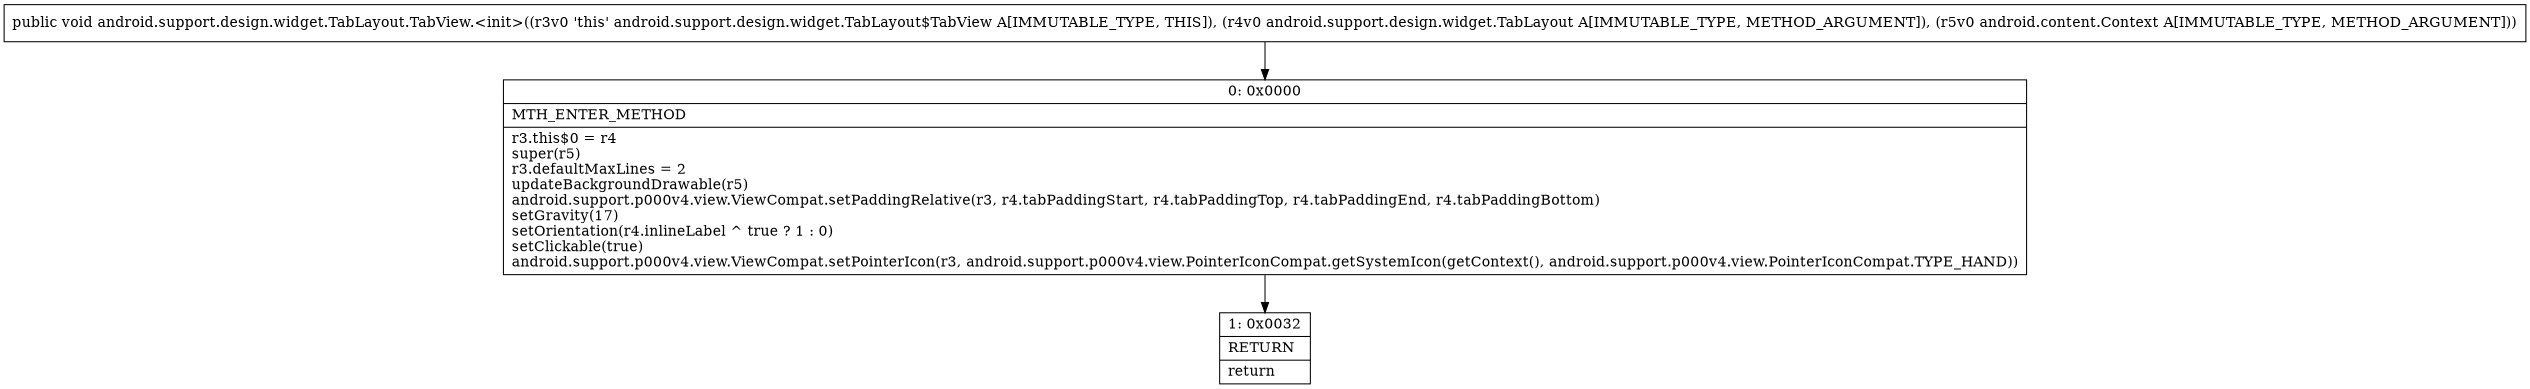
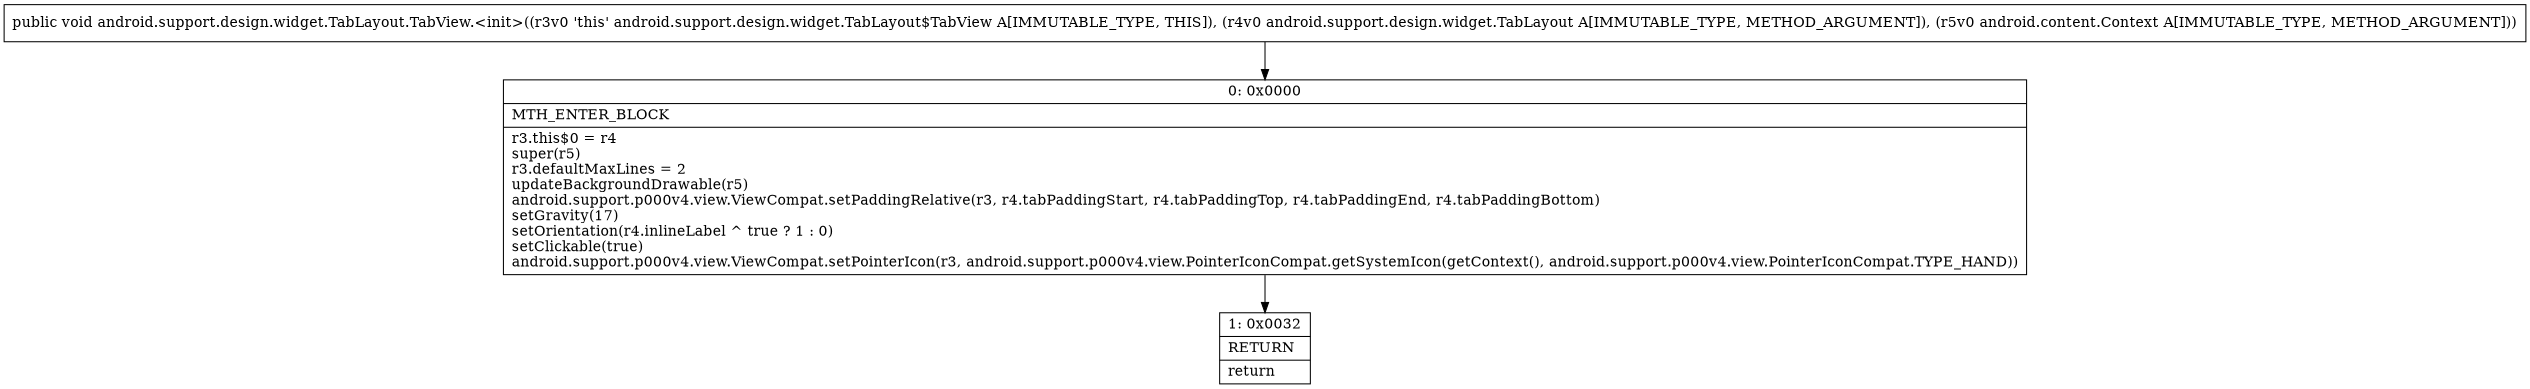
node "0: 0x0000": text "MTH_ENTER_METHOD" -> "MTH_ENTER_BLOCK"
